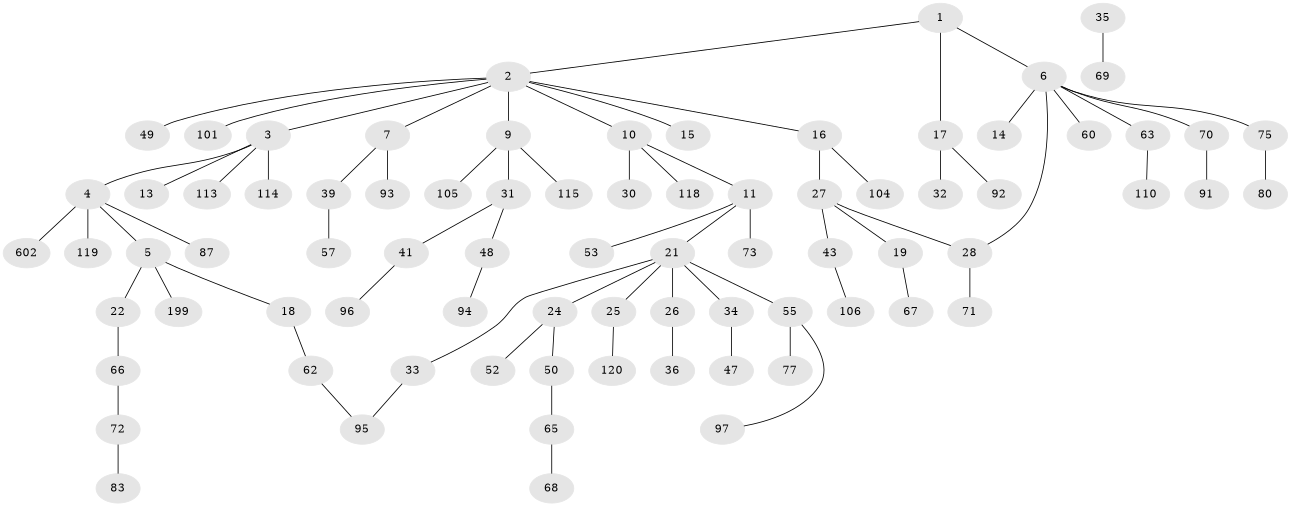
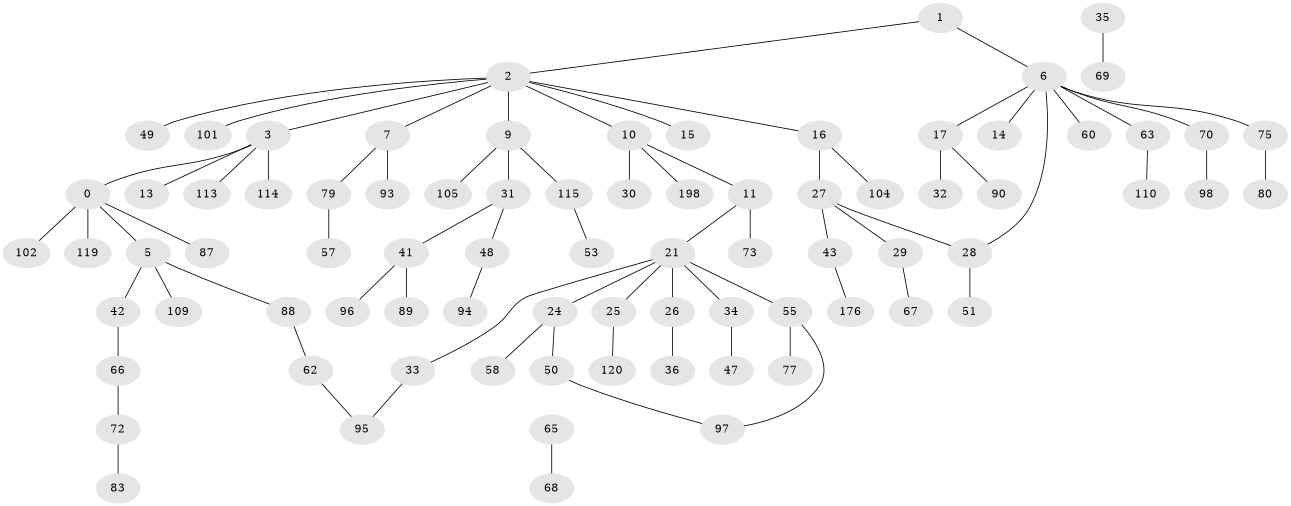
edge "1" -- "17": now "6" -- "17"
node "4": label "4" -> "0"
node "39": label "39" -> "79"
node "118": label "118" -> "198"
node "92": label "92" -> "90"
node "91": label "91" -> "98"
edge "11" -- "53": now "115" -- "53"
node "602": label "602" -> "102"
node "19": label "19" -> "29"
node "22": label "22" -> "42"
node "199": label "199" -> "109"
node "18": label "18" -> "88"
node "89": added
node "106": label "106" -> "176"
node "71": label "71" -> "51"
node "52": label "52" -> "58"
edge "50" -- "65": now "50" -- "97"
